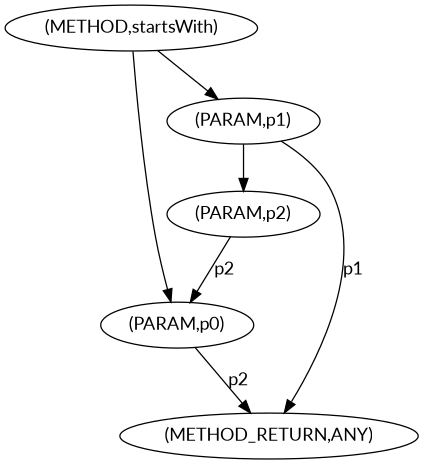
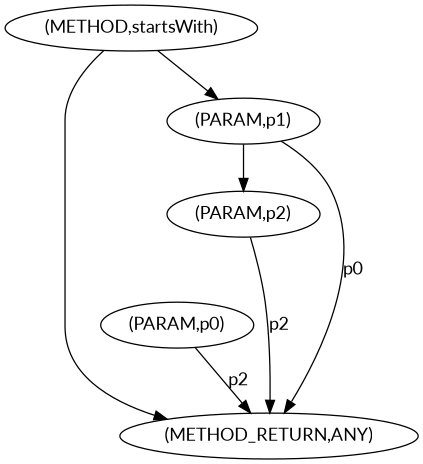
edge "(METHOD,startsWith)" -> "(PARAM,p0)": now "(METHOD,startsWith)" -> "(METHOD_RETURN,ANY)"
edge "(PARAM,p2)" -> "(PARAM,p0)": now "(PARAM,p2)" -> "(METHOD_RETURN,ANY)"
edge "(PARAM,p1)" -> "(METHOD_RETURN,ANY)": label "p1" -> "p0"
